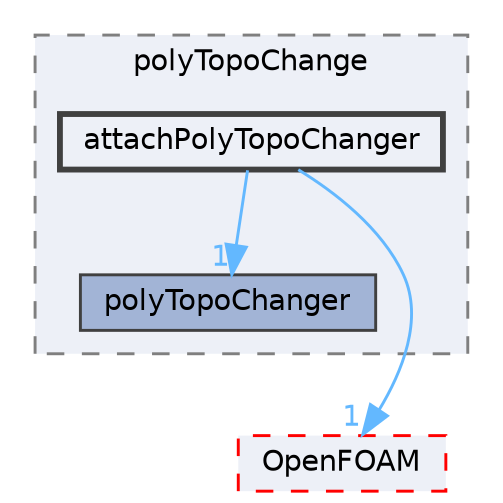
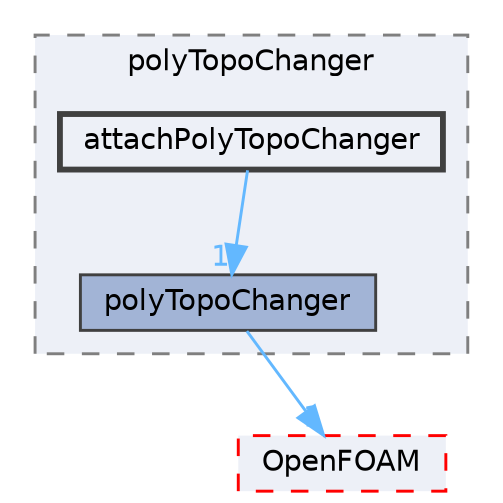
cluster "polyTopoChange": label "polyTopoChange" -> "polyTopoChanger"
edge "attachPolyTopoChanger" -> "OpenFOAM": now "polyTopoChanger" -> "OpenFOAM"
